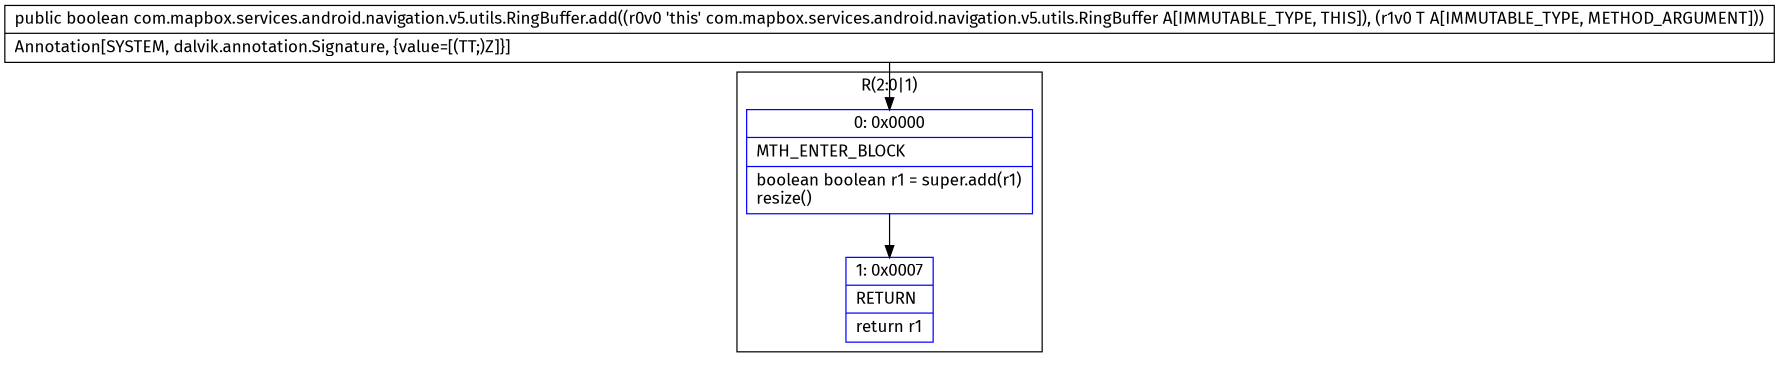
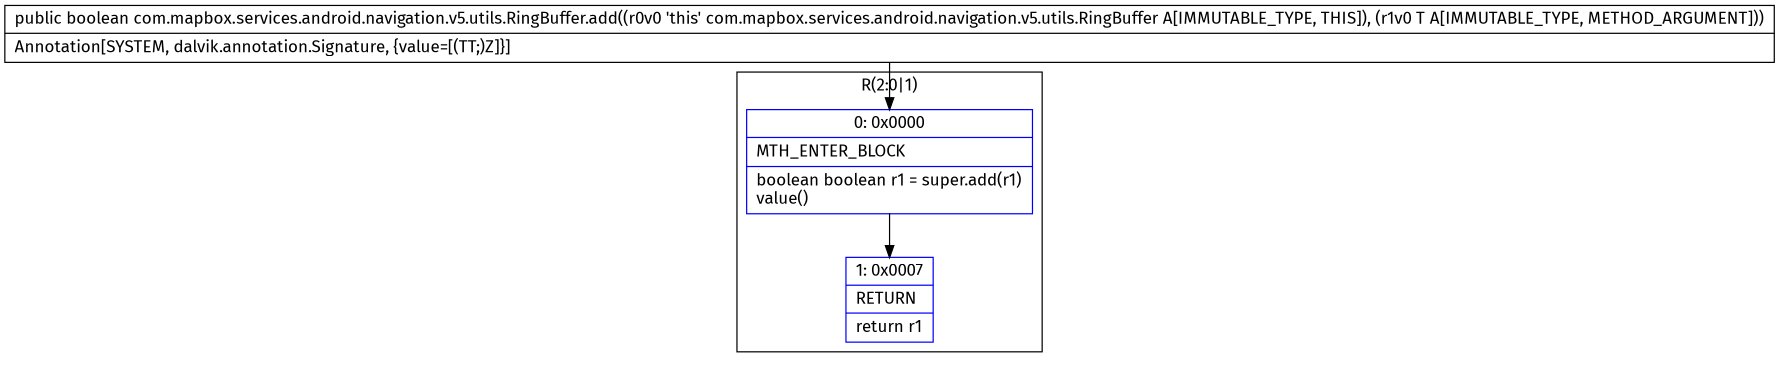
node "0: 0x0000": text "resize()" -> "value()"
